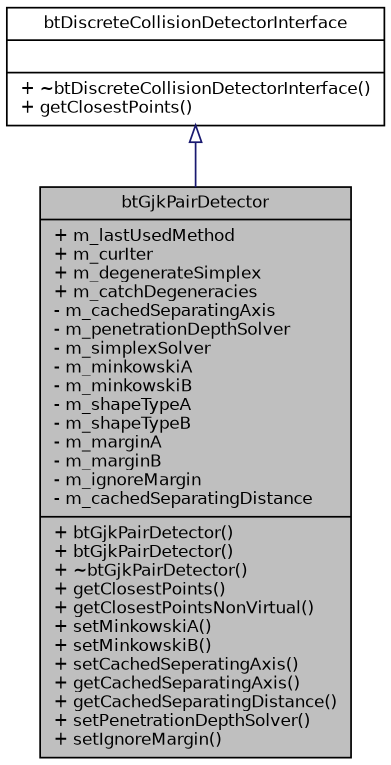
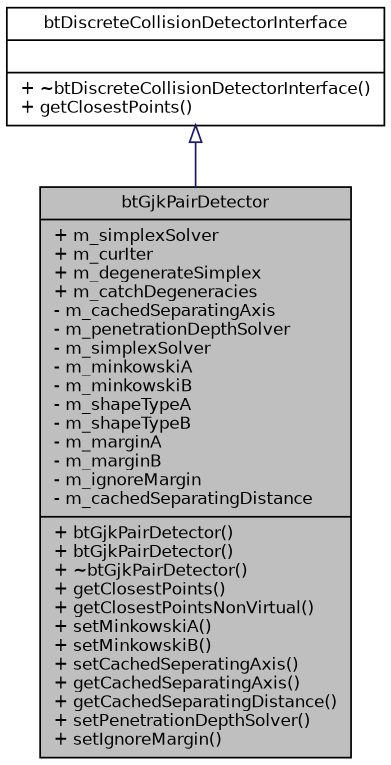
node "btGjkPairDetector": text "+ m_lastUsedMethod" -> "+ m_simplexSolver"
